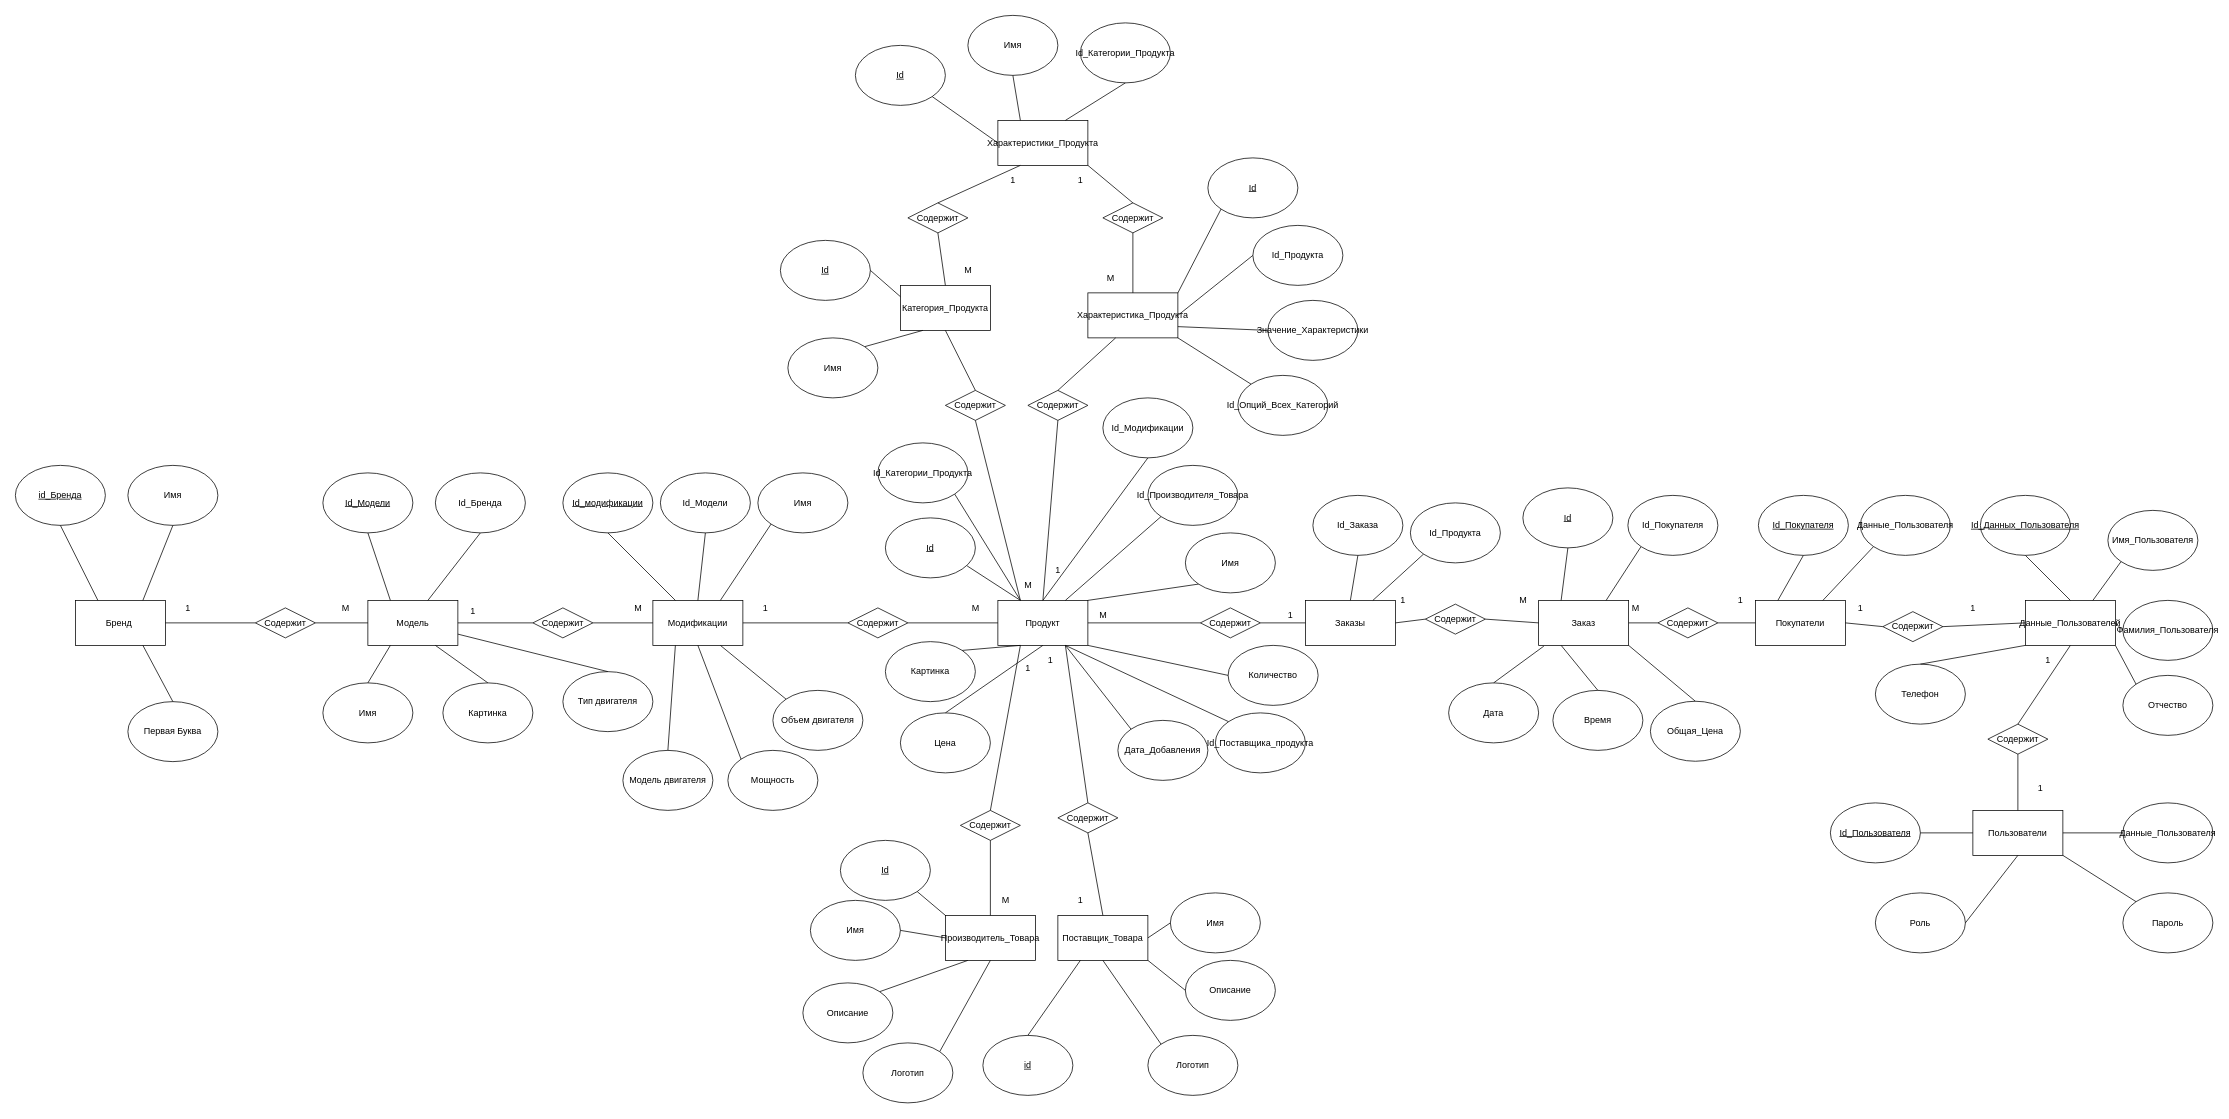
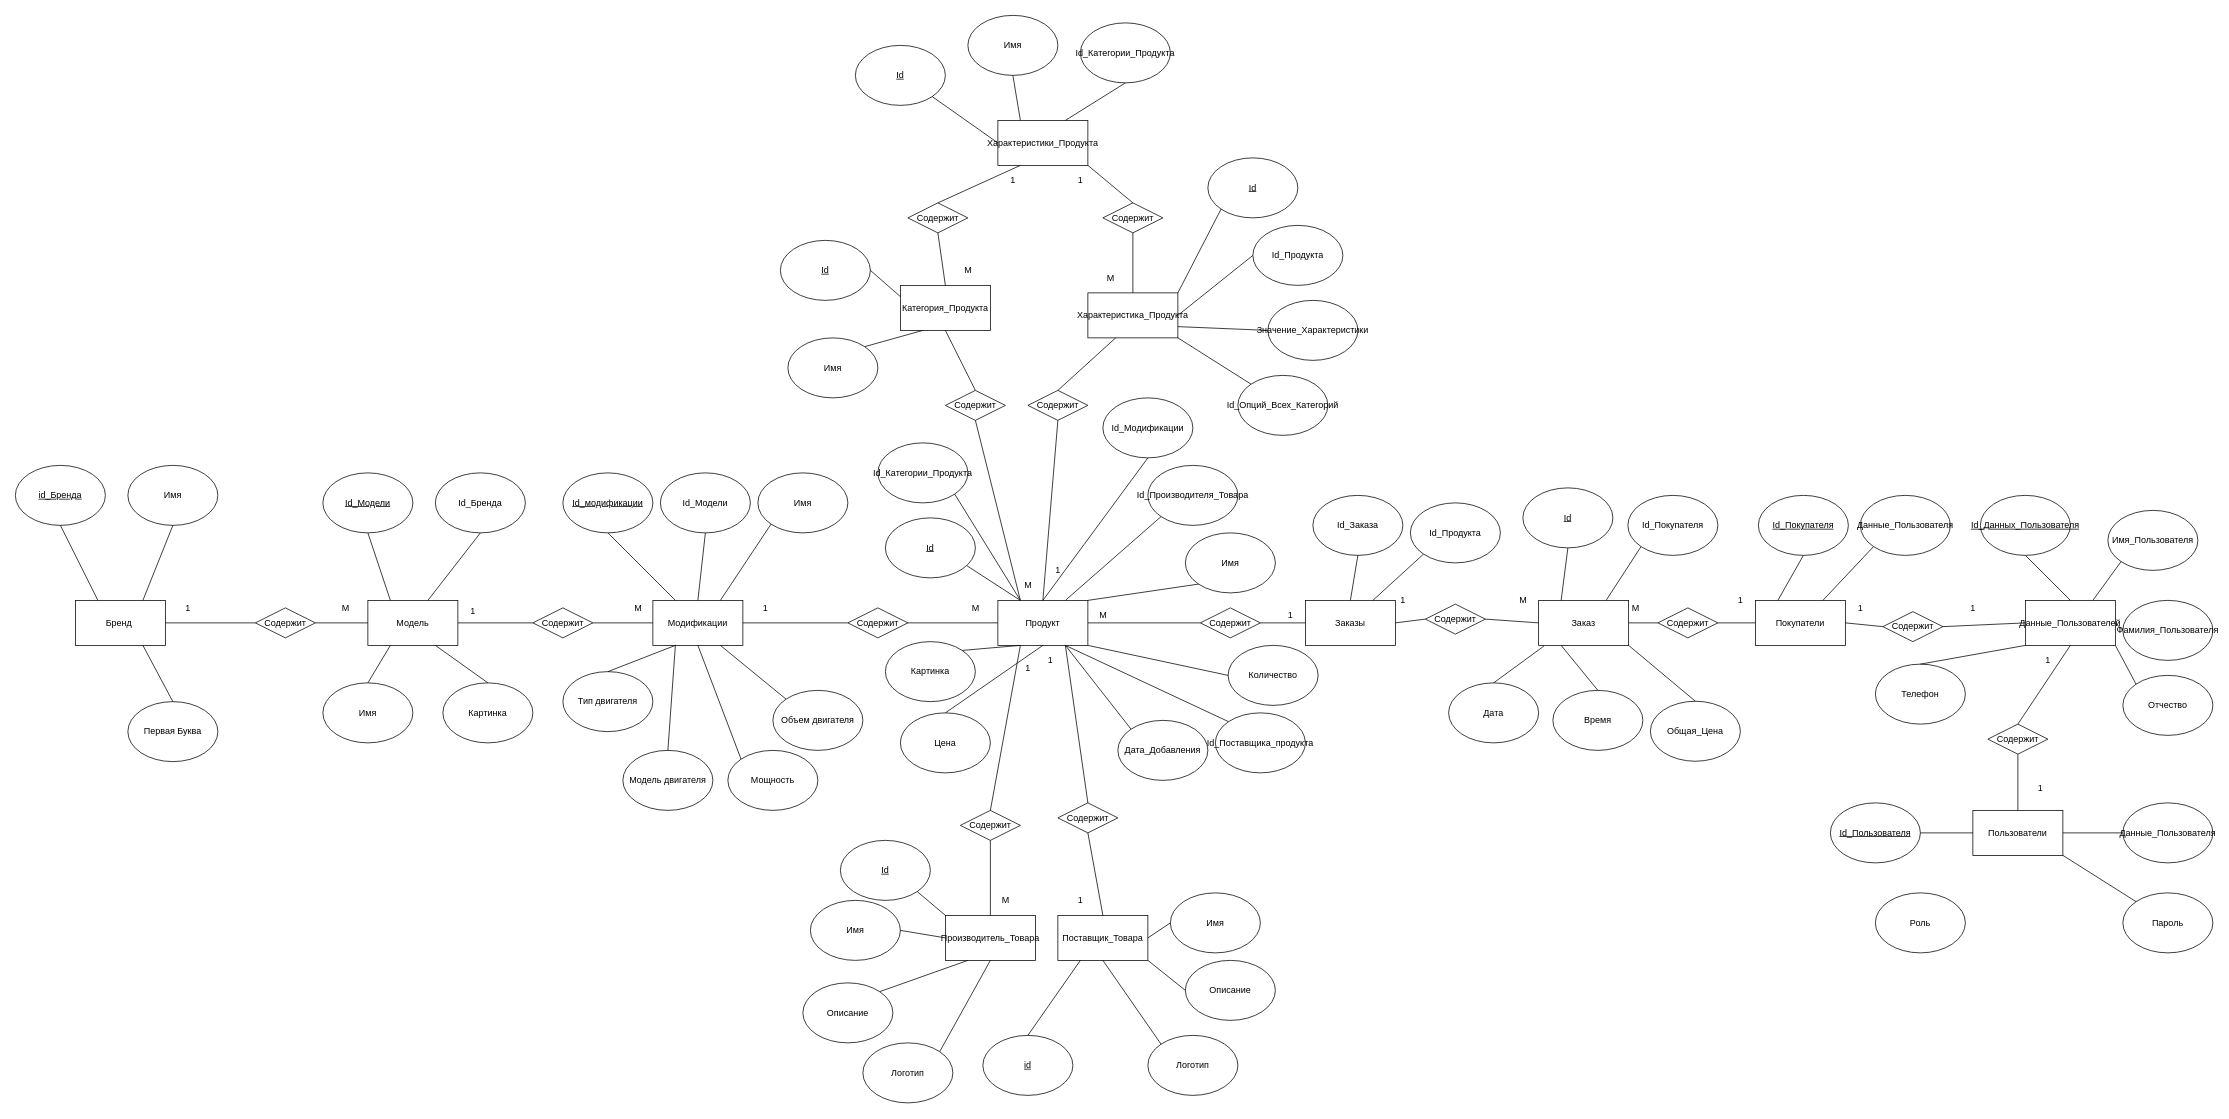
edge "Модель" -- "Тип двигателя": now "Модификации" -- "Тип двигателя"
edge "Пользователи" -- "Роль": removed
